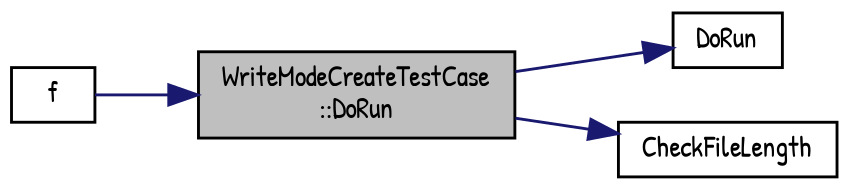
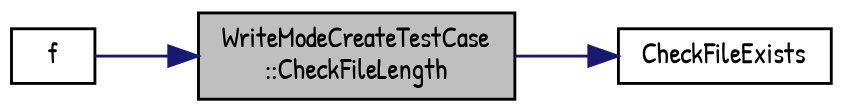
node "DoRun": label "DoRun" -> "CheckFileExists"
node "WriteModeCreateTestCase ::DoRun": label "WriteModeCreateTestCase ::DoRun" -> "WriteModeCreateTestCase ::CheckFileLength"
node "CheckFileLength": removed
